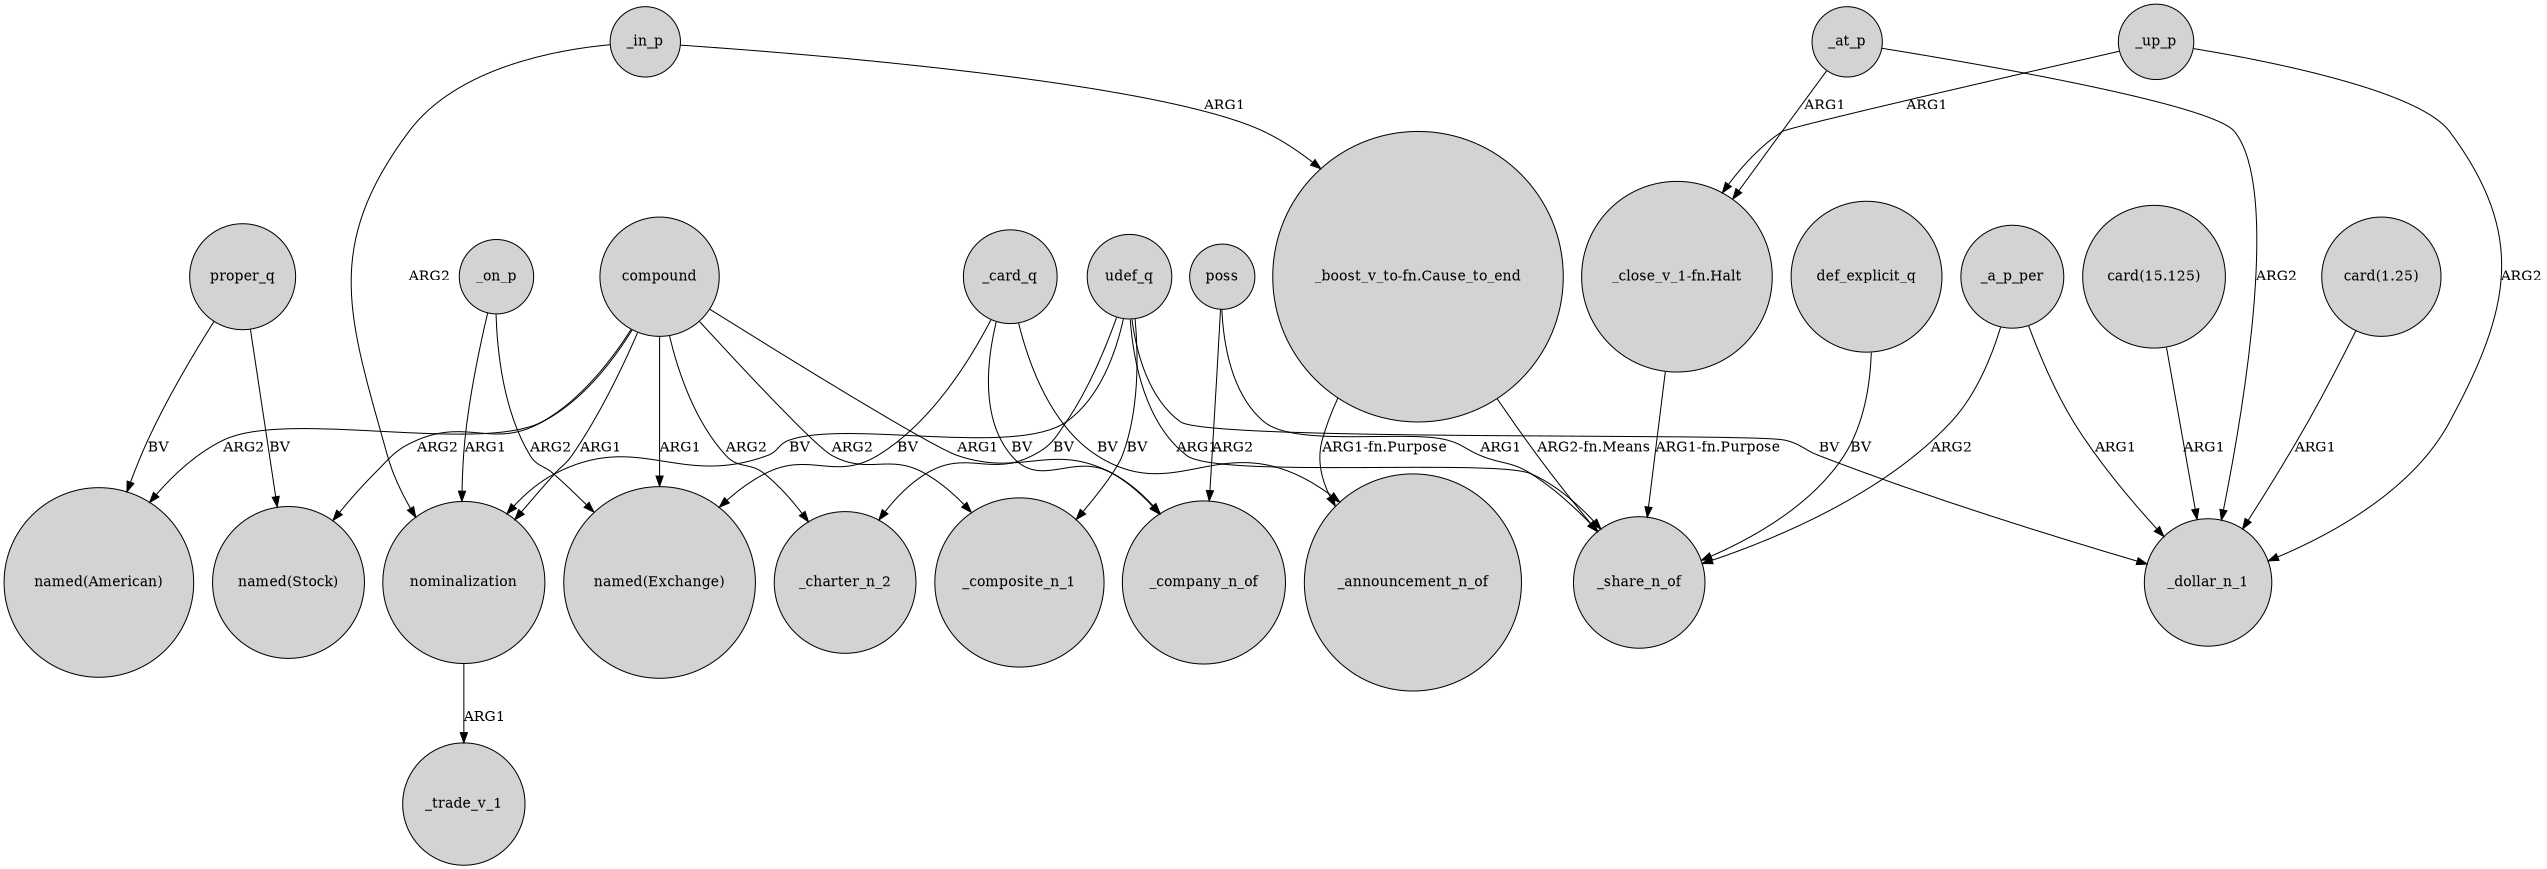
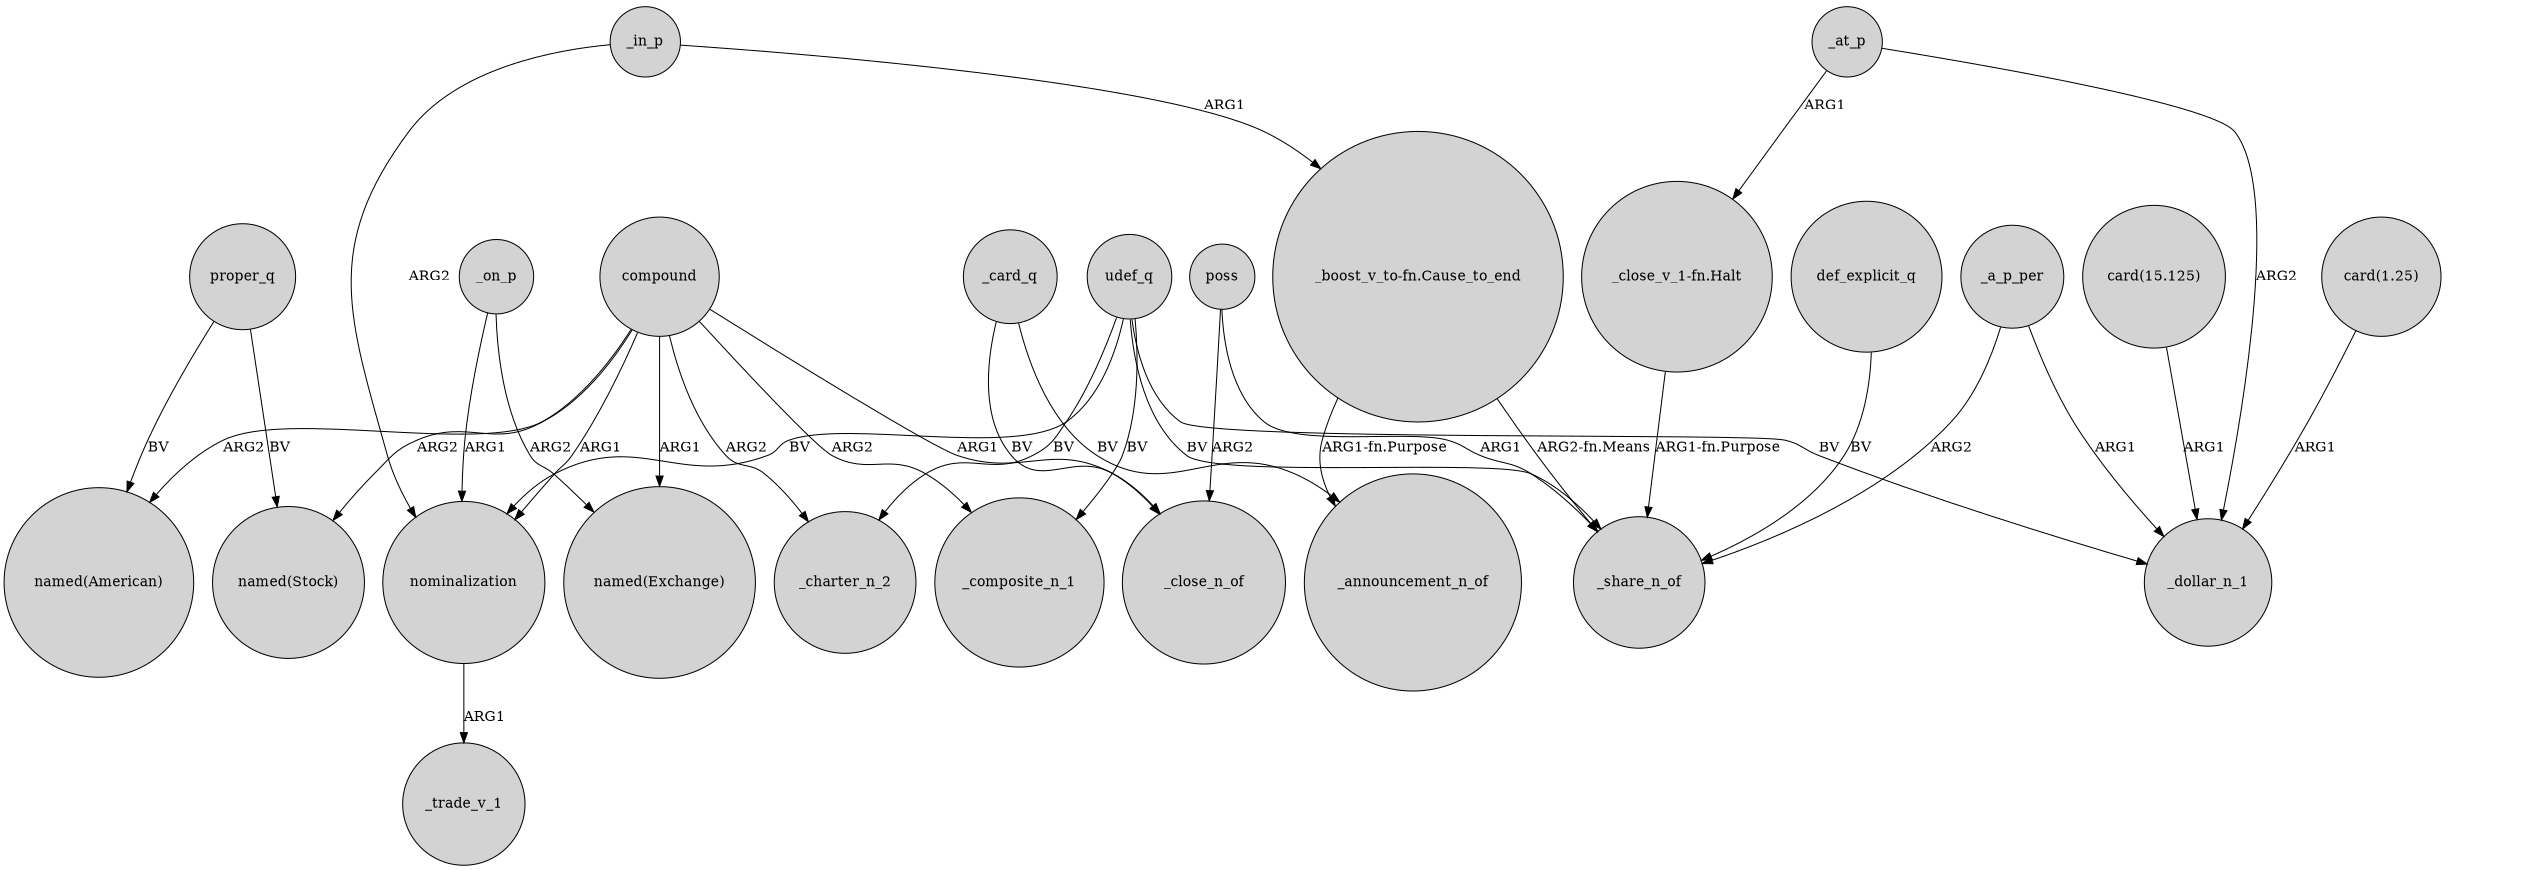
node "_up_p": removed
edge "udef_q" -> "_share_n_of": label "ARG1" -> "BV"
edge "_card_q" -> "named(Exchange)": removed, label "BV"
node "_company_n_of": label "_company_n_of" -> "_close_n_of"
